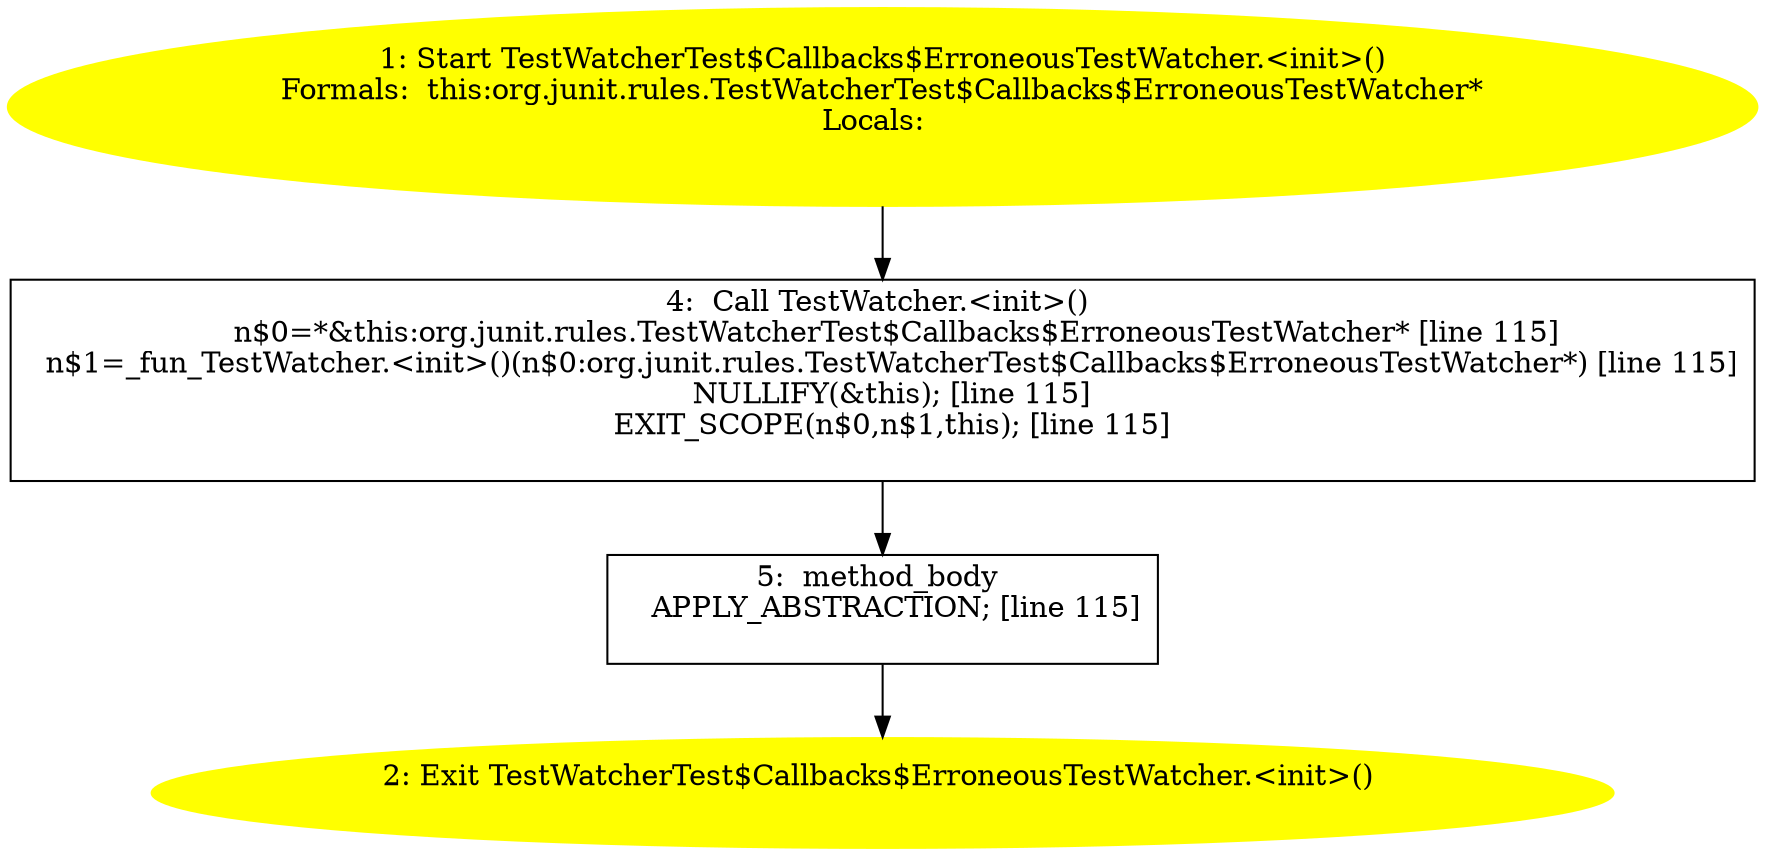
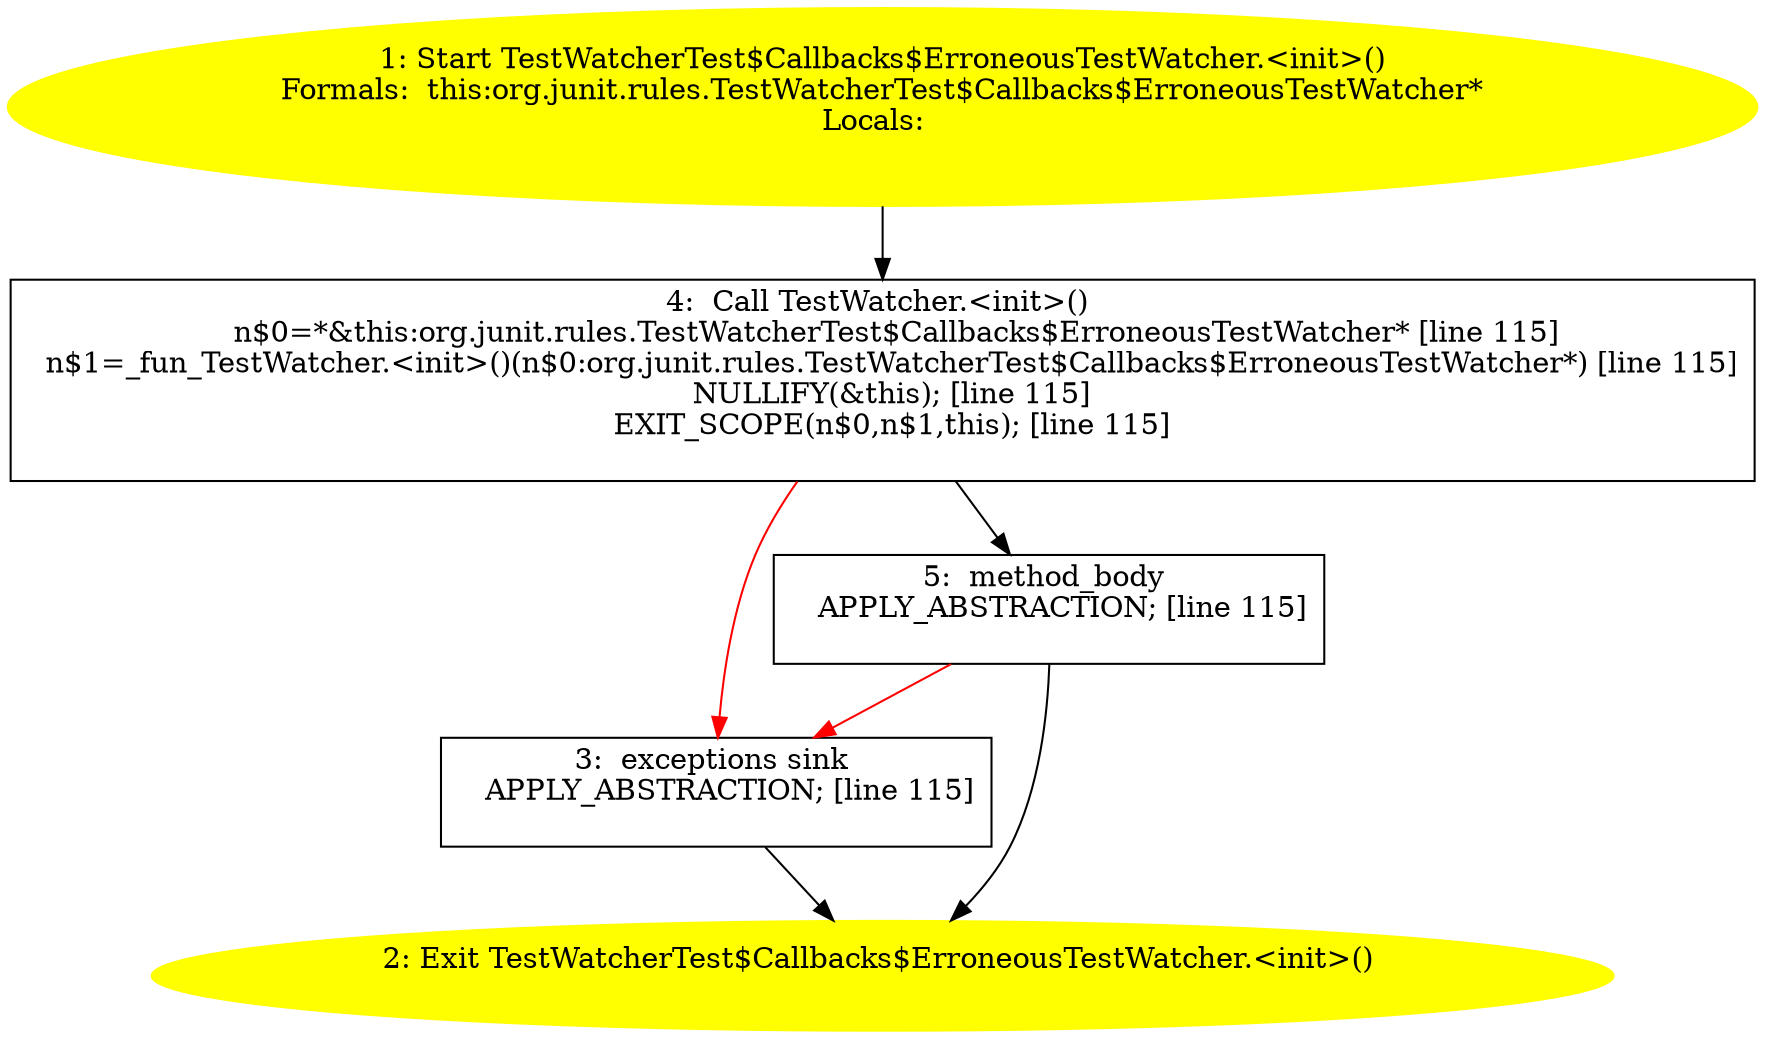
node "3:  exceptions sink APPLY_ABSTRACTION; [line 115]": added
